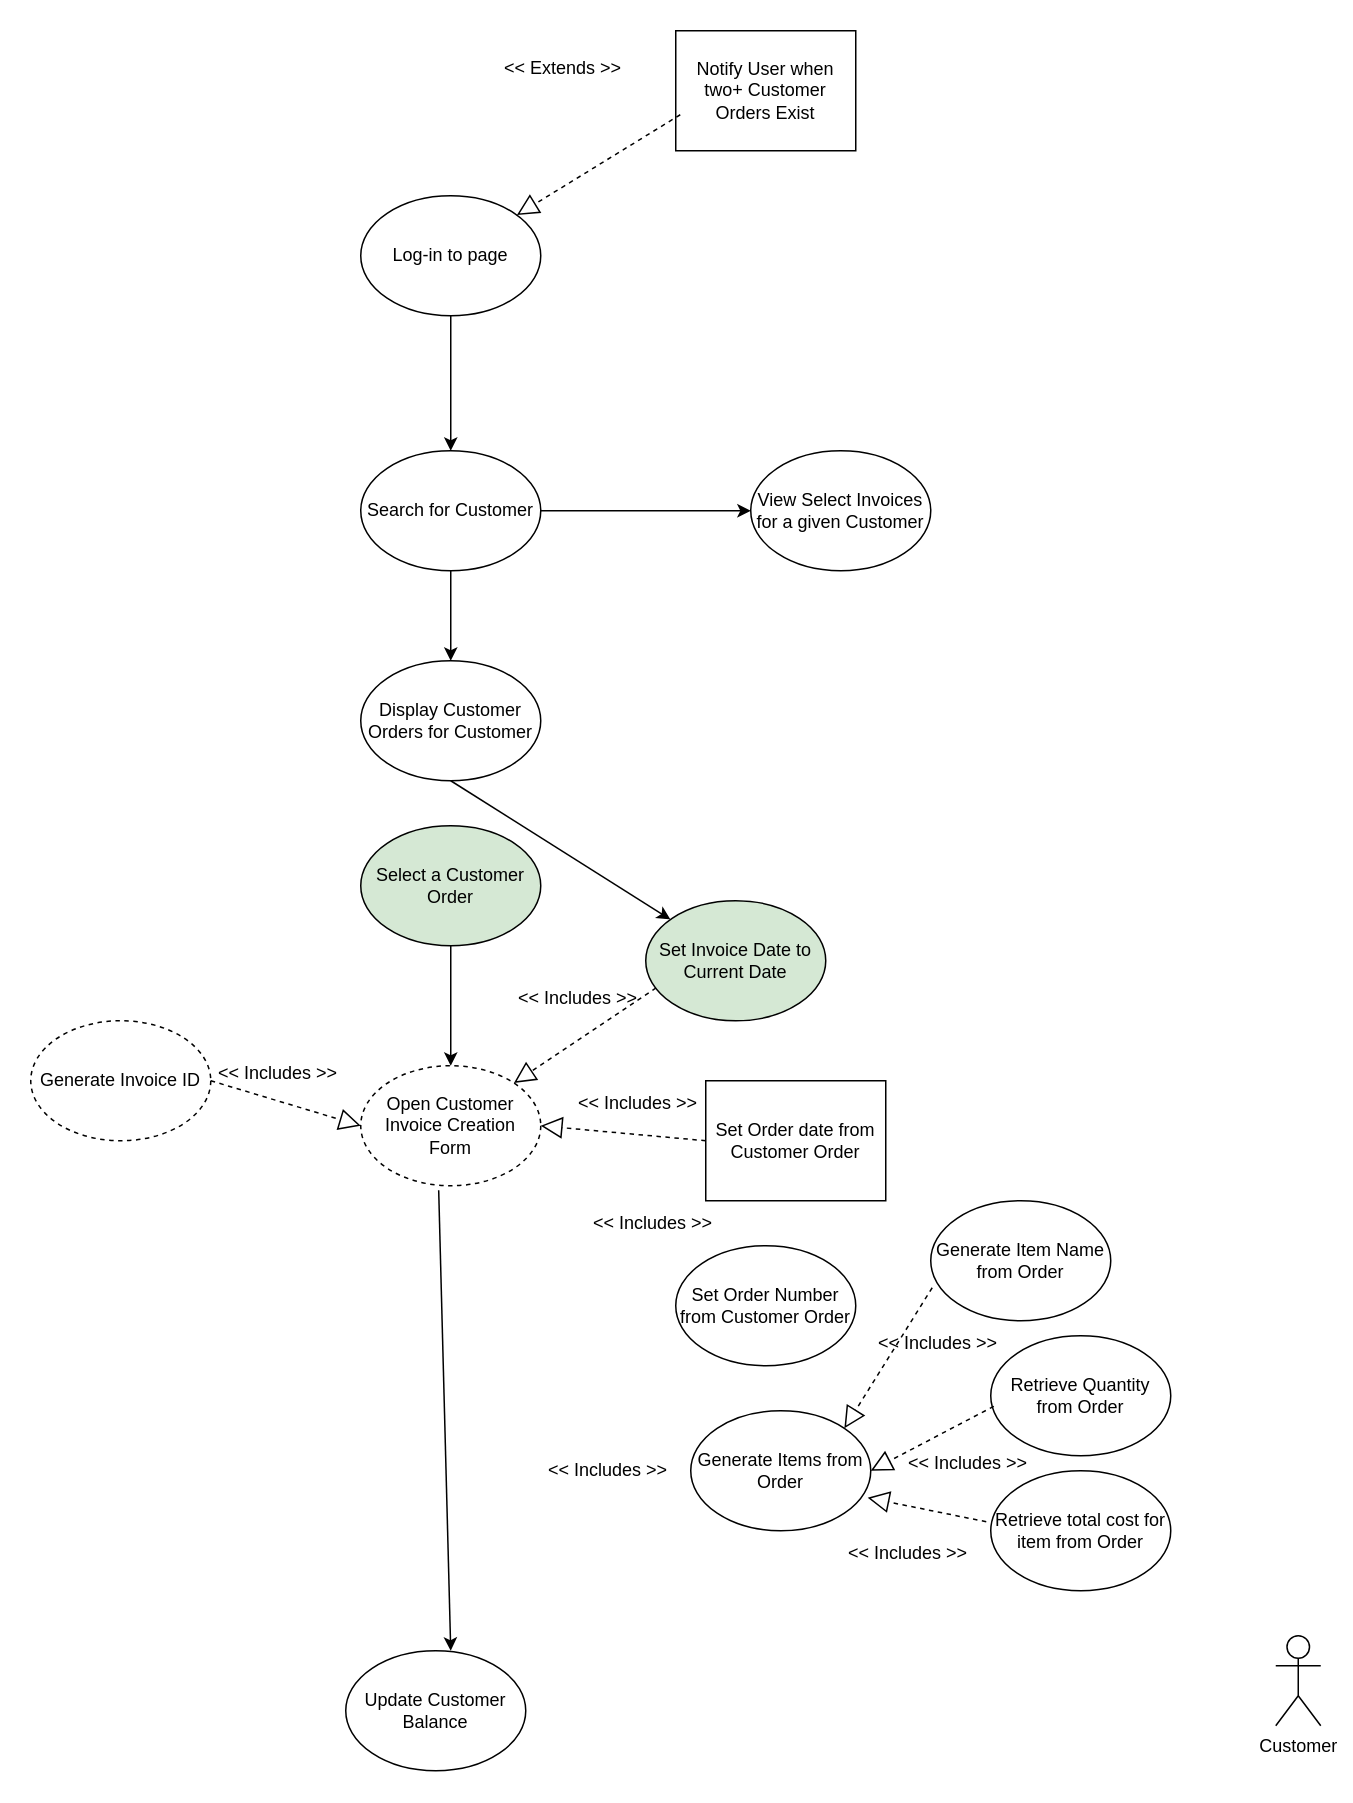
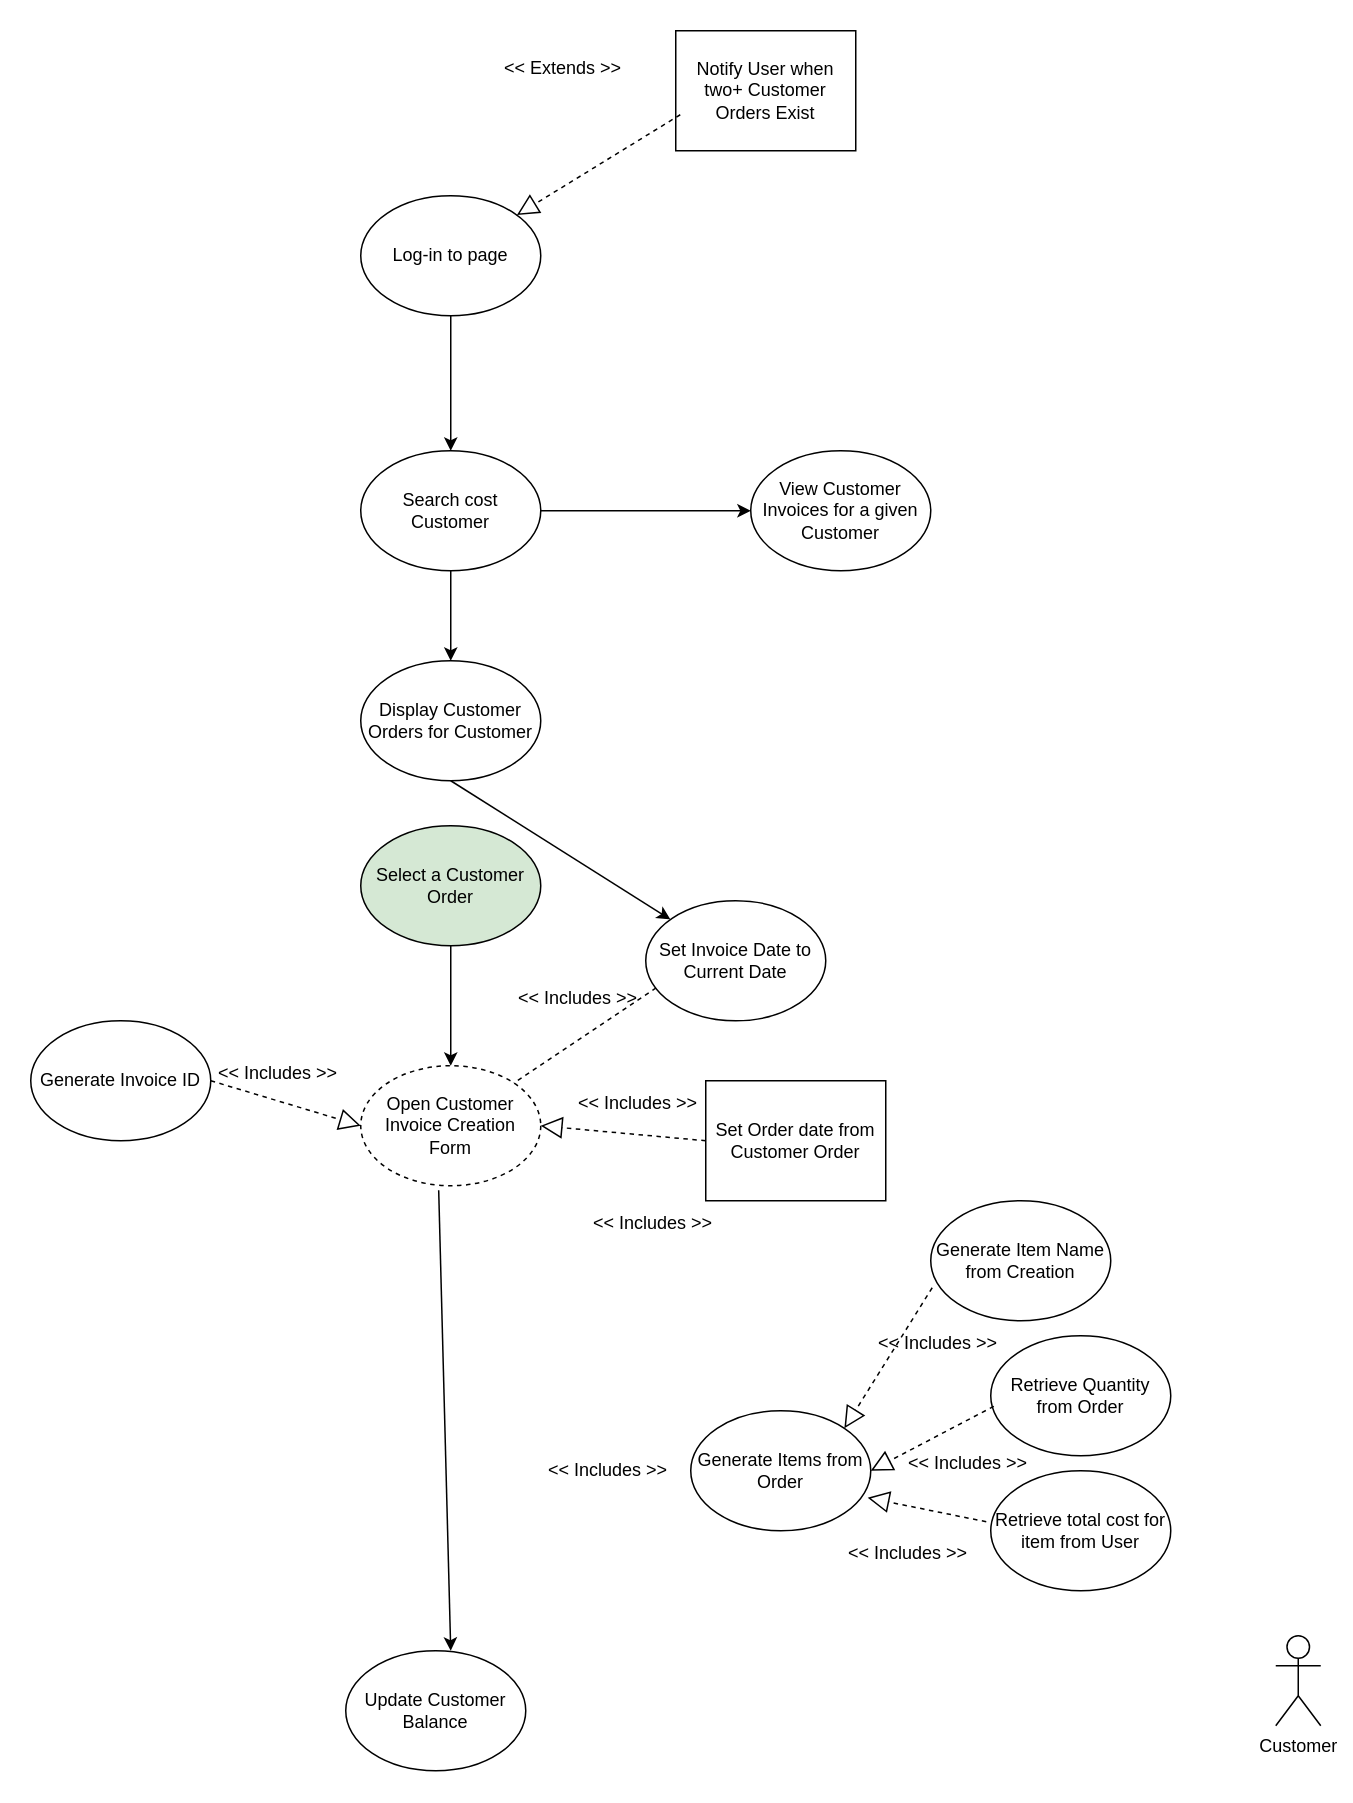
node "Search for Customer": label "Search for Customer" -> "Search cost Customer"
node "View Select Invoices for a given Customer": label "View Select Invoices for a given Customer" -> "View Customer Invoices for a given Customer"
node "Set Invoice Date to Current Date": fillcolor #d5e8d4 -> #ffffff
edge "Set Invoice Date to Current Date" -> "Open Customer Invoice Creation Form": arrowhead block -> none
node "Generate Invoice ID": style dashed -> solid
node "Generate Item Name from Order": label "Generate Item Name from Order" -> "Generate Item Name from Creation"
node "Set Order Number from Customer Order": removed
node "Retrieve total cost for item from Order": label "Retrieve total cost for item from Order" -> "Retrieve total cost for item from User"
